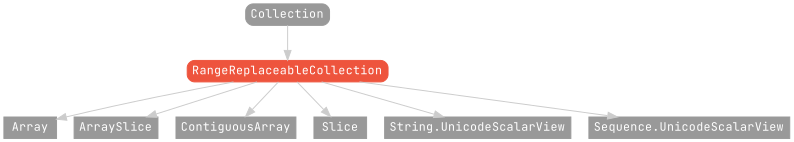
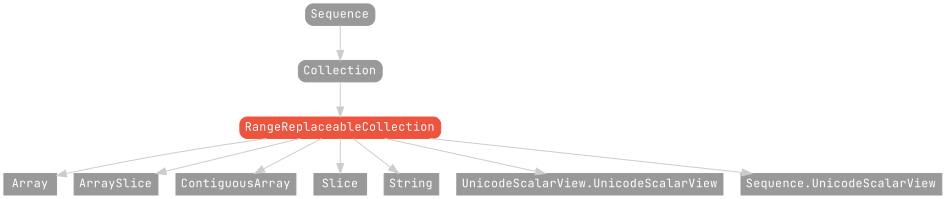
node "Sequence": added
node "String.UnicodeScalarView": label "String.UnicodeScalarView" -> "UnicodeScalarView.UnicodeScalarView"
node "String": added
